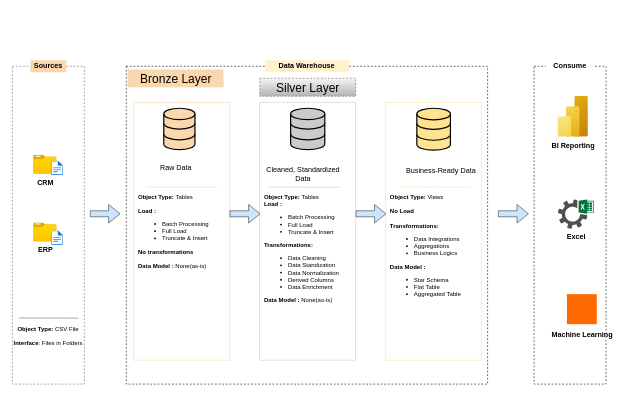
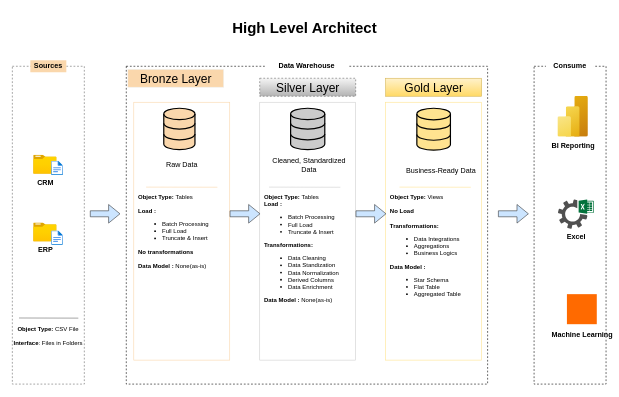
node "High Level Architect": added
node "Data Warehouse": fillcolor #fff2cc -> #ffffff
node "Gold Layer": added
node "Raw Data": moved (176, 168) -> (182, 165)
node "Cleaned, Standardized Data": moved (303, 174) -> (309, 165)
